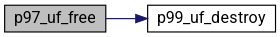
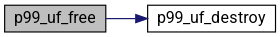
node "p97_uf_free": label "p97_uf_free" -> "p99_uf_free"
